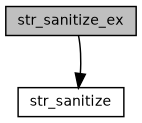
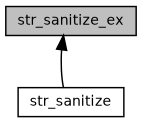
edge "str_sanitize_ex" -> "str_sanitize": reversed
